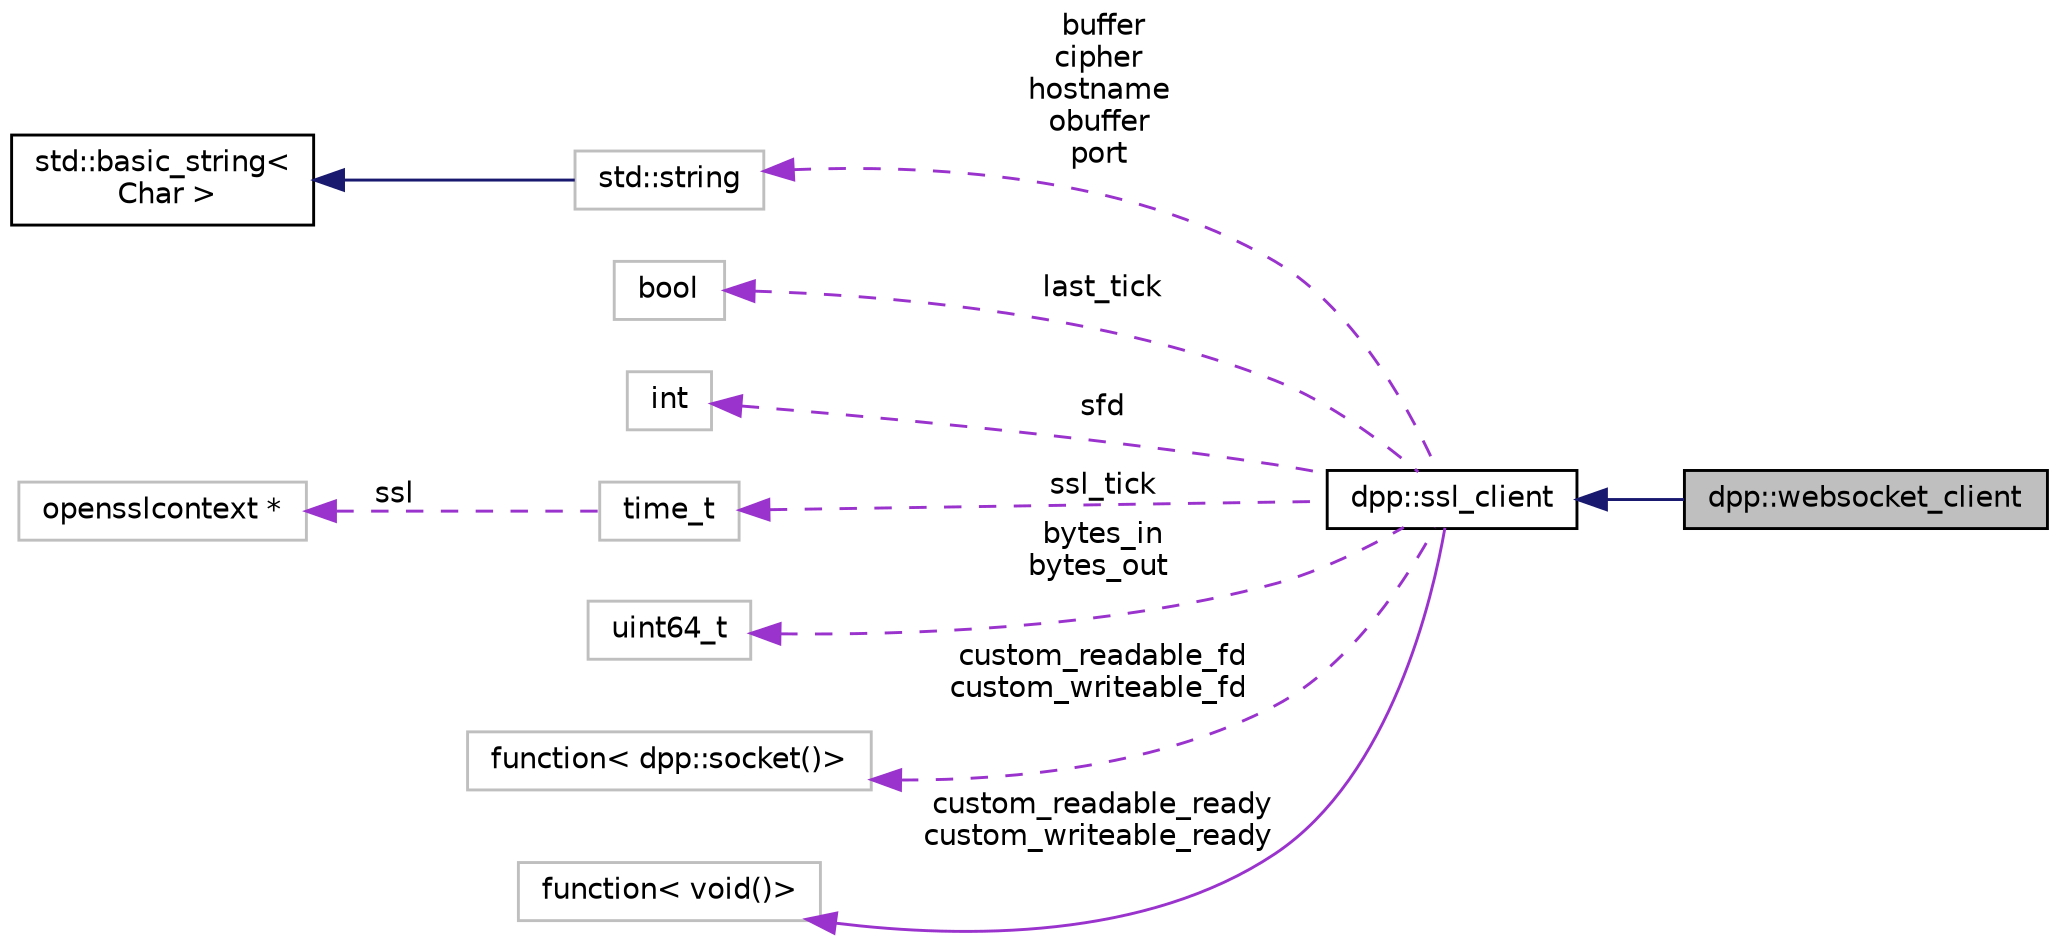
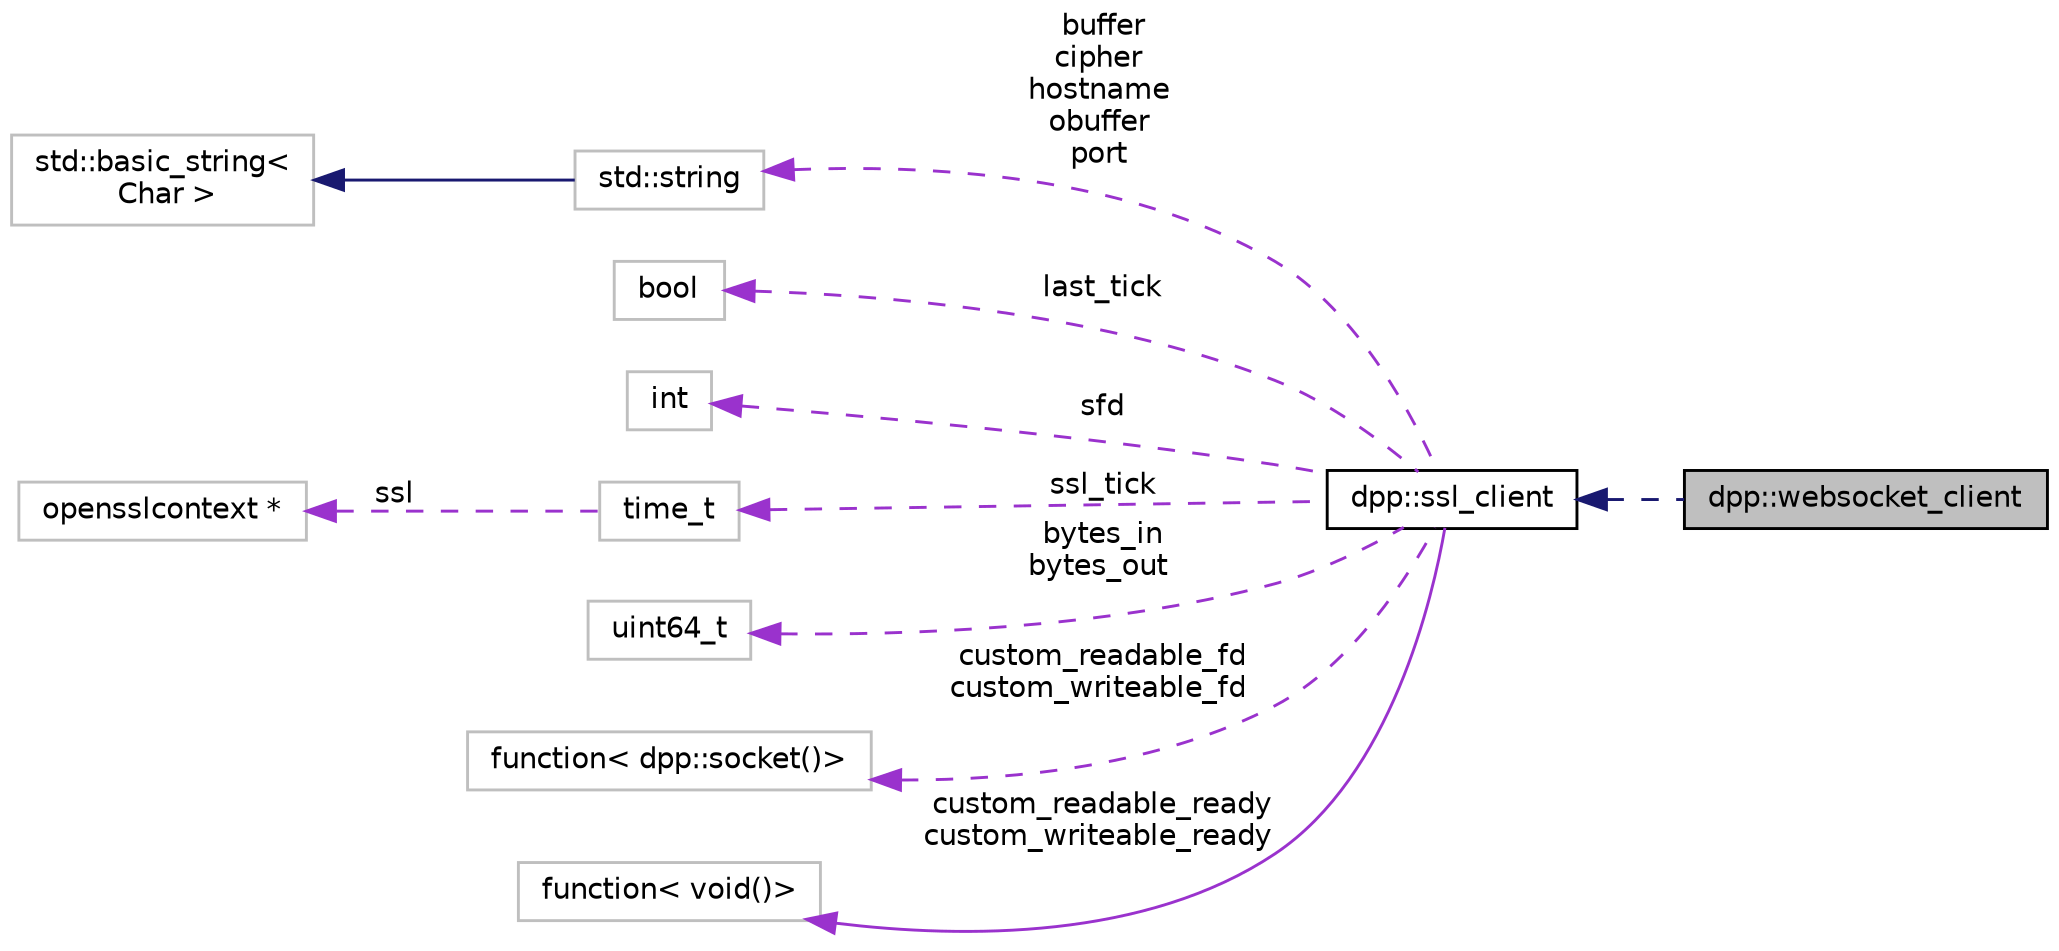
node "std::basic_string< Char >": color black -> grey75
edge "dpp::websocket_client" -> "dpp::ssl_client": style solid -> dashed
